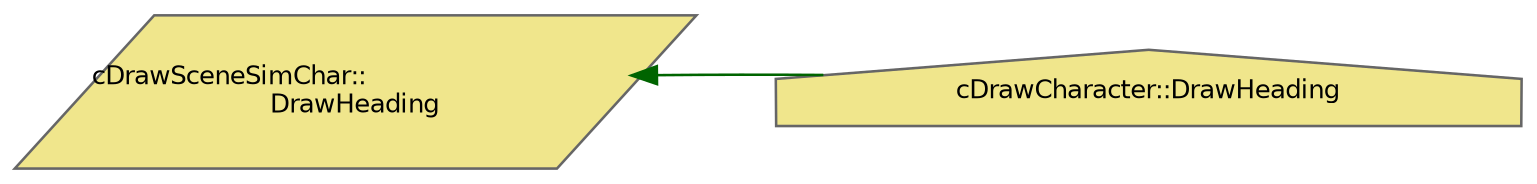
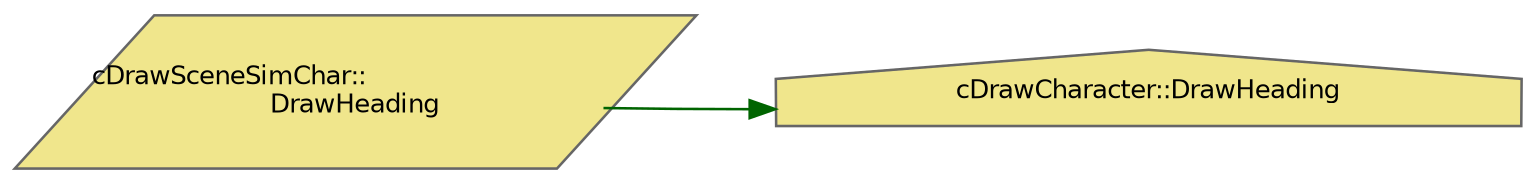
edge "cDrawCharacter::DrawHeading" -> "cDrawSceneSimChar:: DrawHeading": reversed
